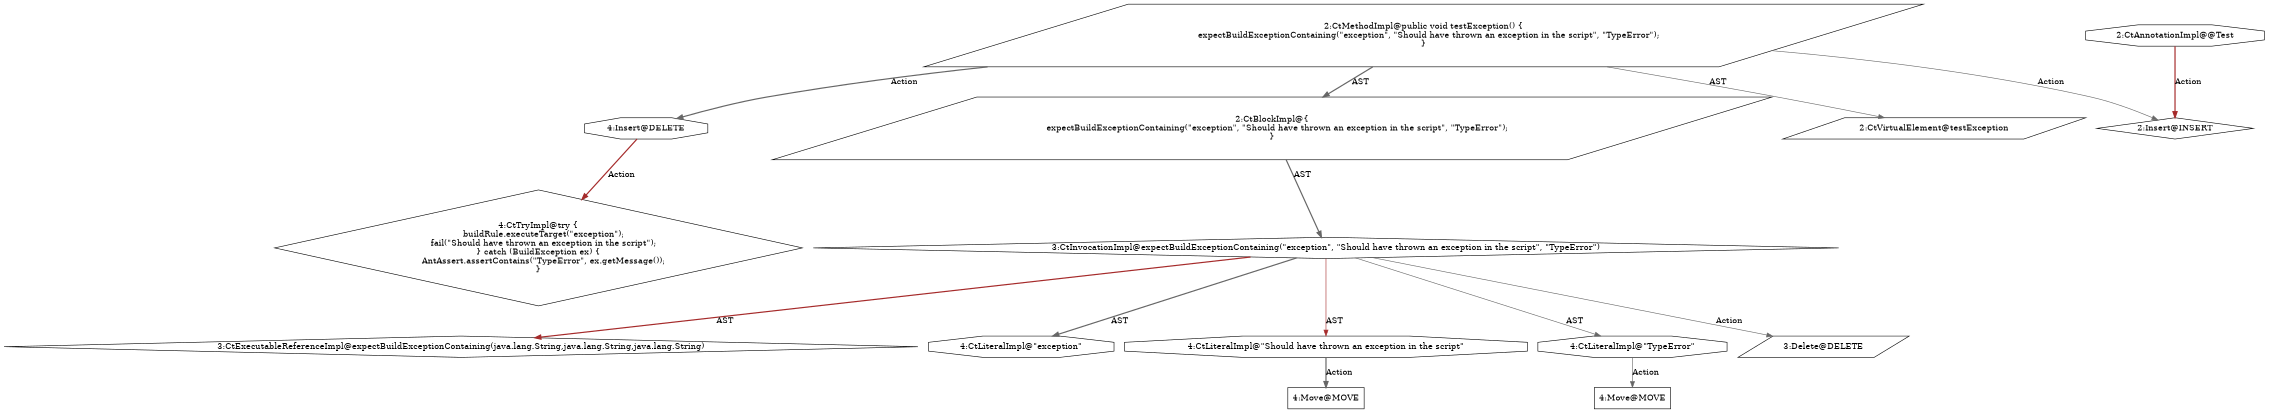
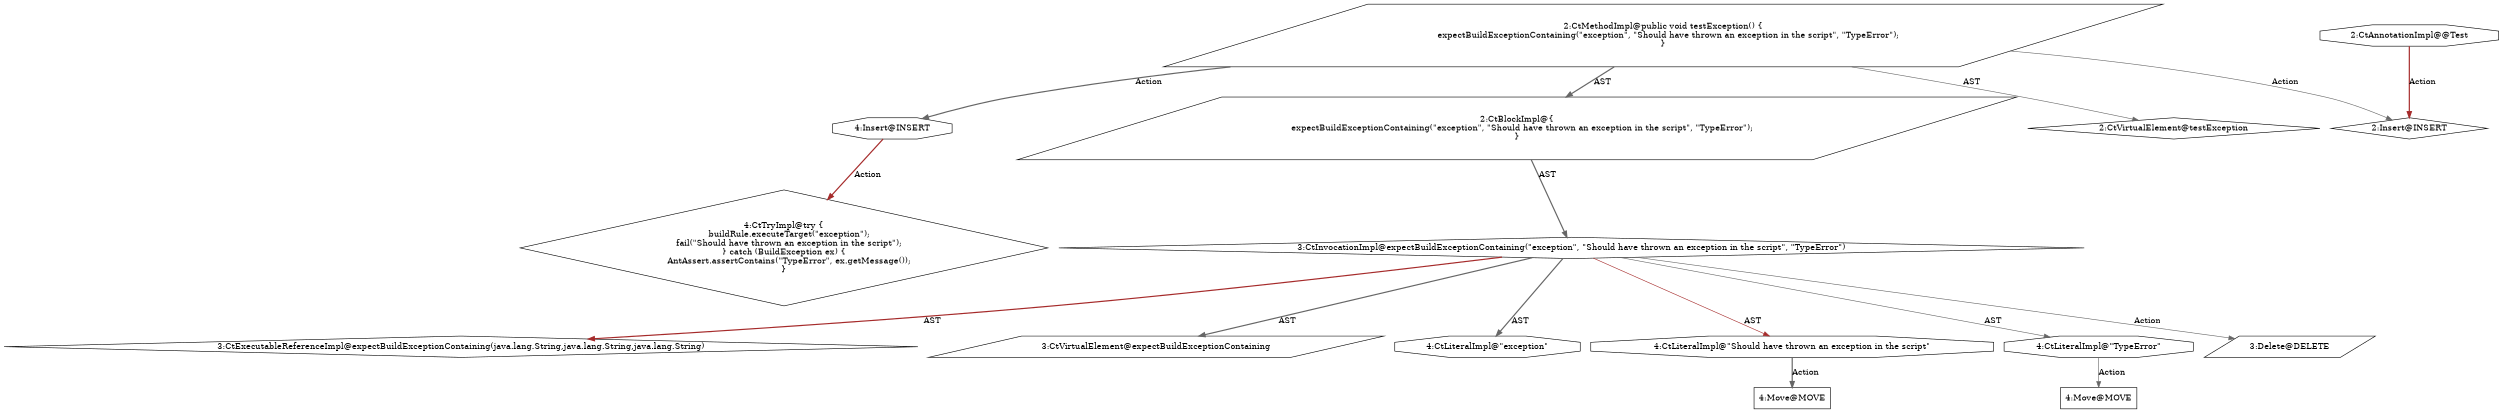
node "4:Insert@DELETE": label "4:Insert@DELETE" -> "4:Insert@INSERT"
node "2:CtVirtualElement@testException": shape parallelogram -> diamond
node "3:CtVirtualElement@expectBuildExceptionContaining": added
